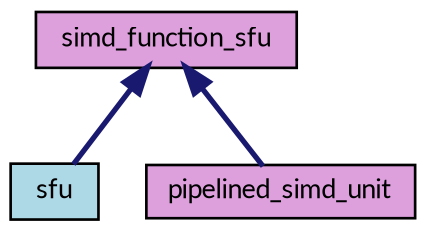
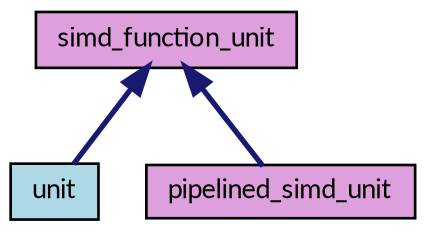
node "simd_function_sfu": label "simd_function_sfu" -> "simd_function_unit"
node "sfu": label "sfu" -> "unit"
